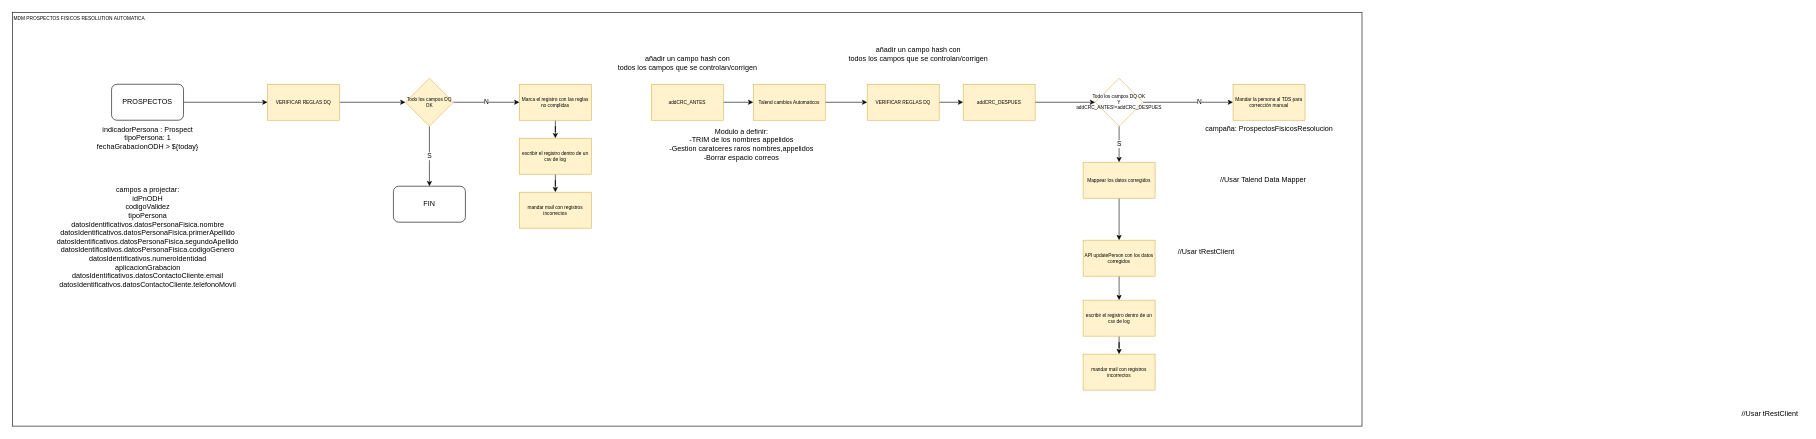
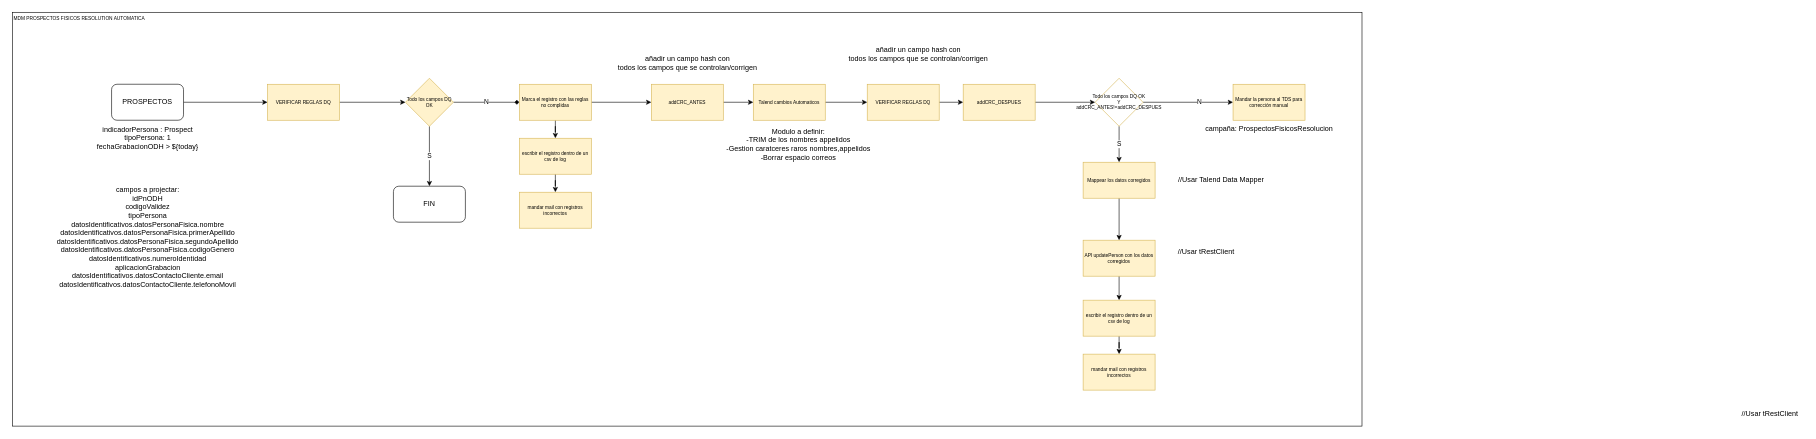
edge "Todo los campos DQ OK" -> "Marca el registro con las reglas no complidas": arrowhead classic -> diamond
edge "Marca el registro con las reglas no complidas" -> "addCRC_ANTES": added
node "Modulo a definir: -TRIM de los nombres appelidos -Gestion caratceres raros nombres,appelidos -Borrar espacio correos": moved (741, 144) -> (798, 144)
node "//Usar Talend Data Mapper": moved (1263, 180) -> (1221, 180)
